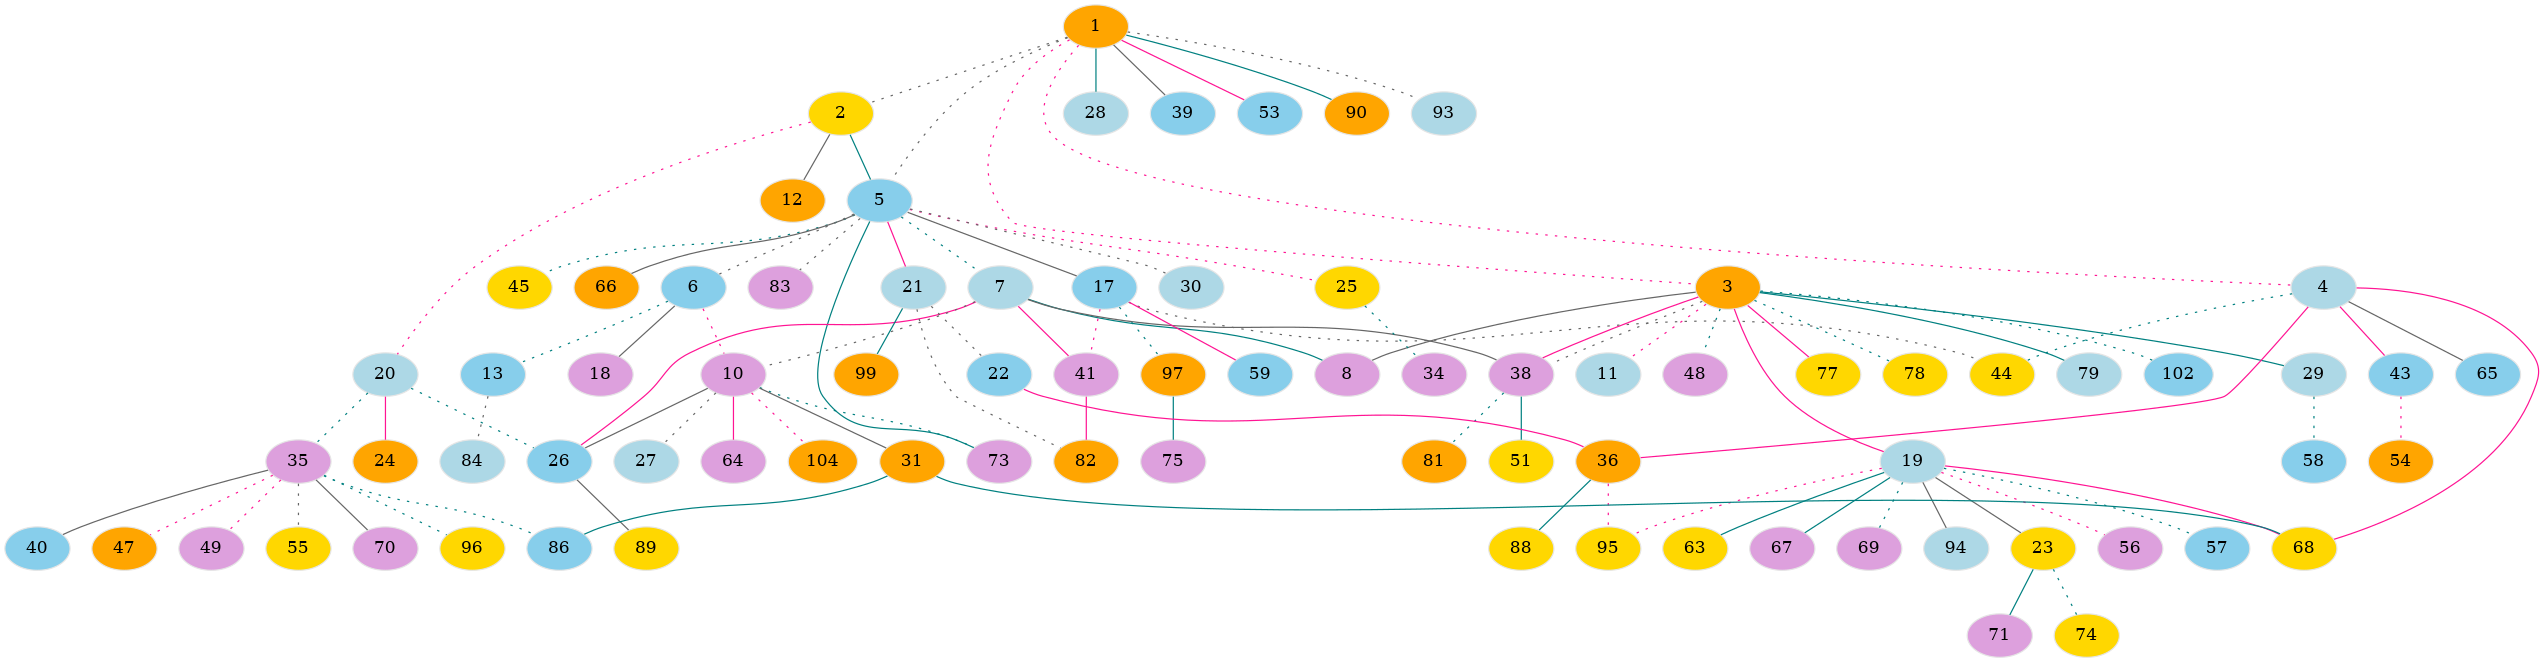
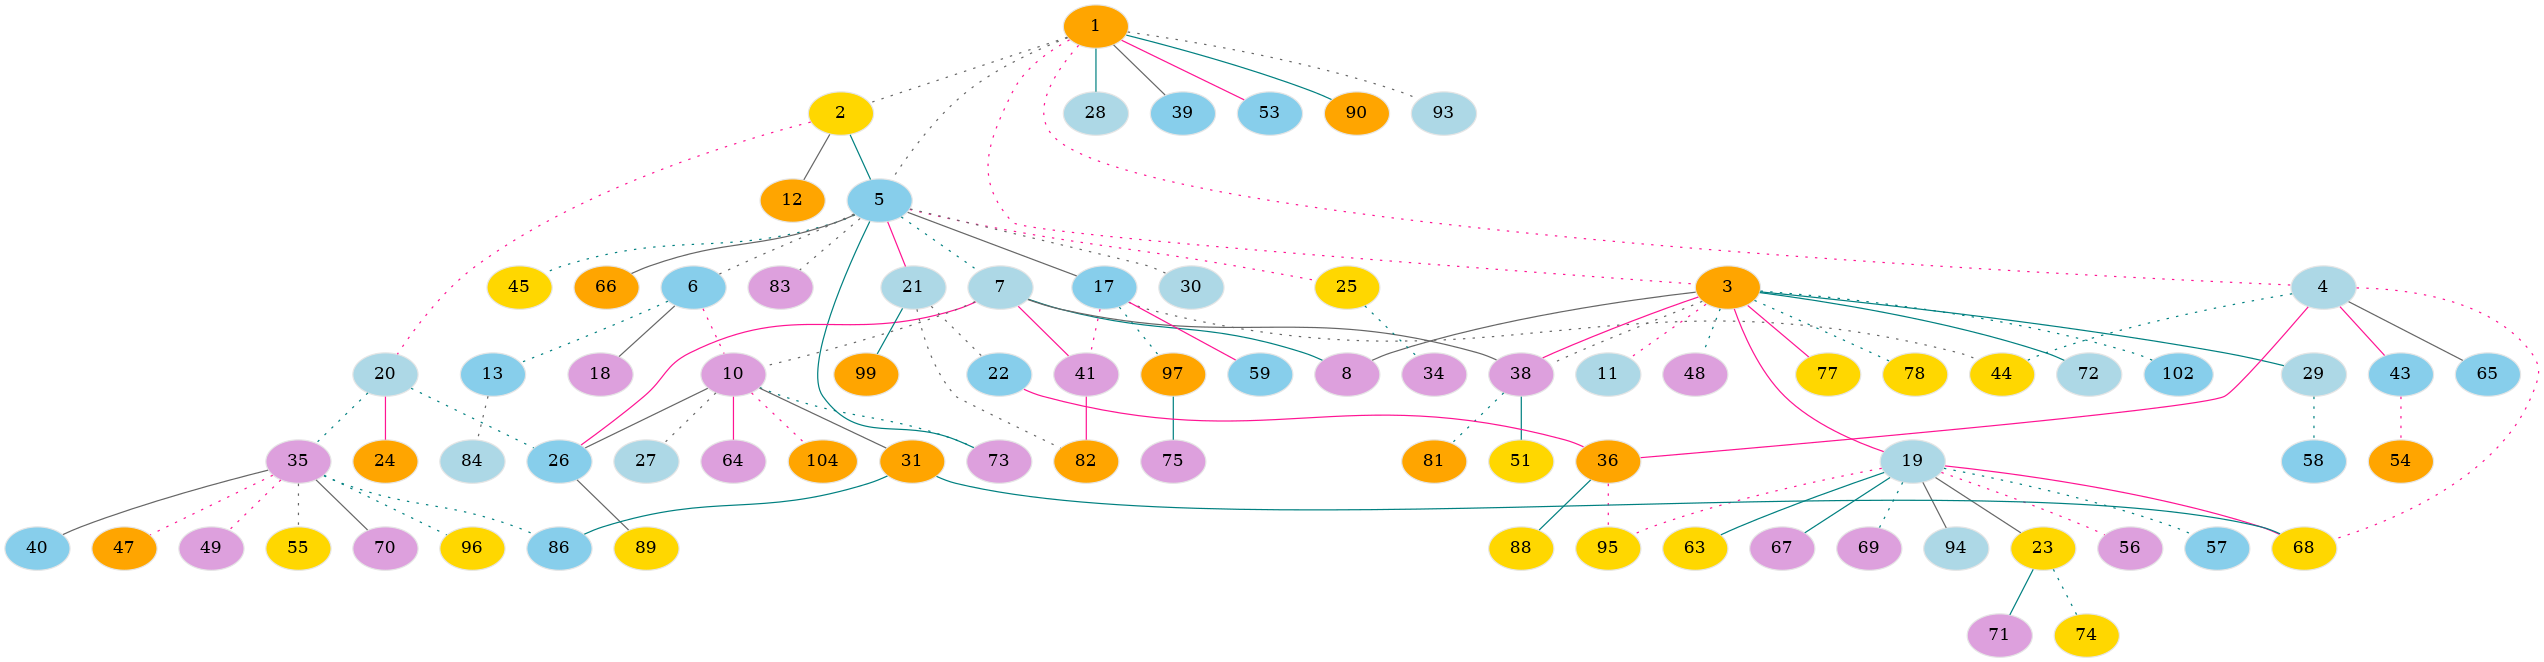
node "79": label "79" -> "72"
edge "4" -- "68": style solid -> dotted
